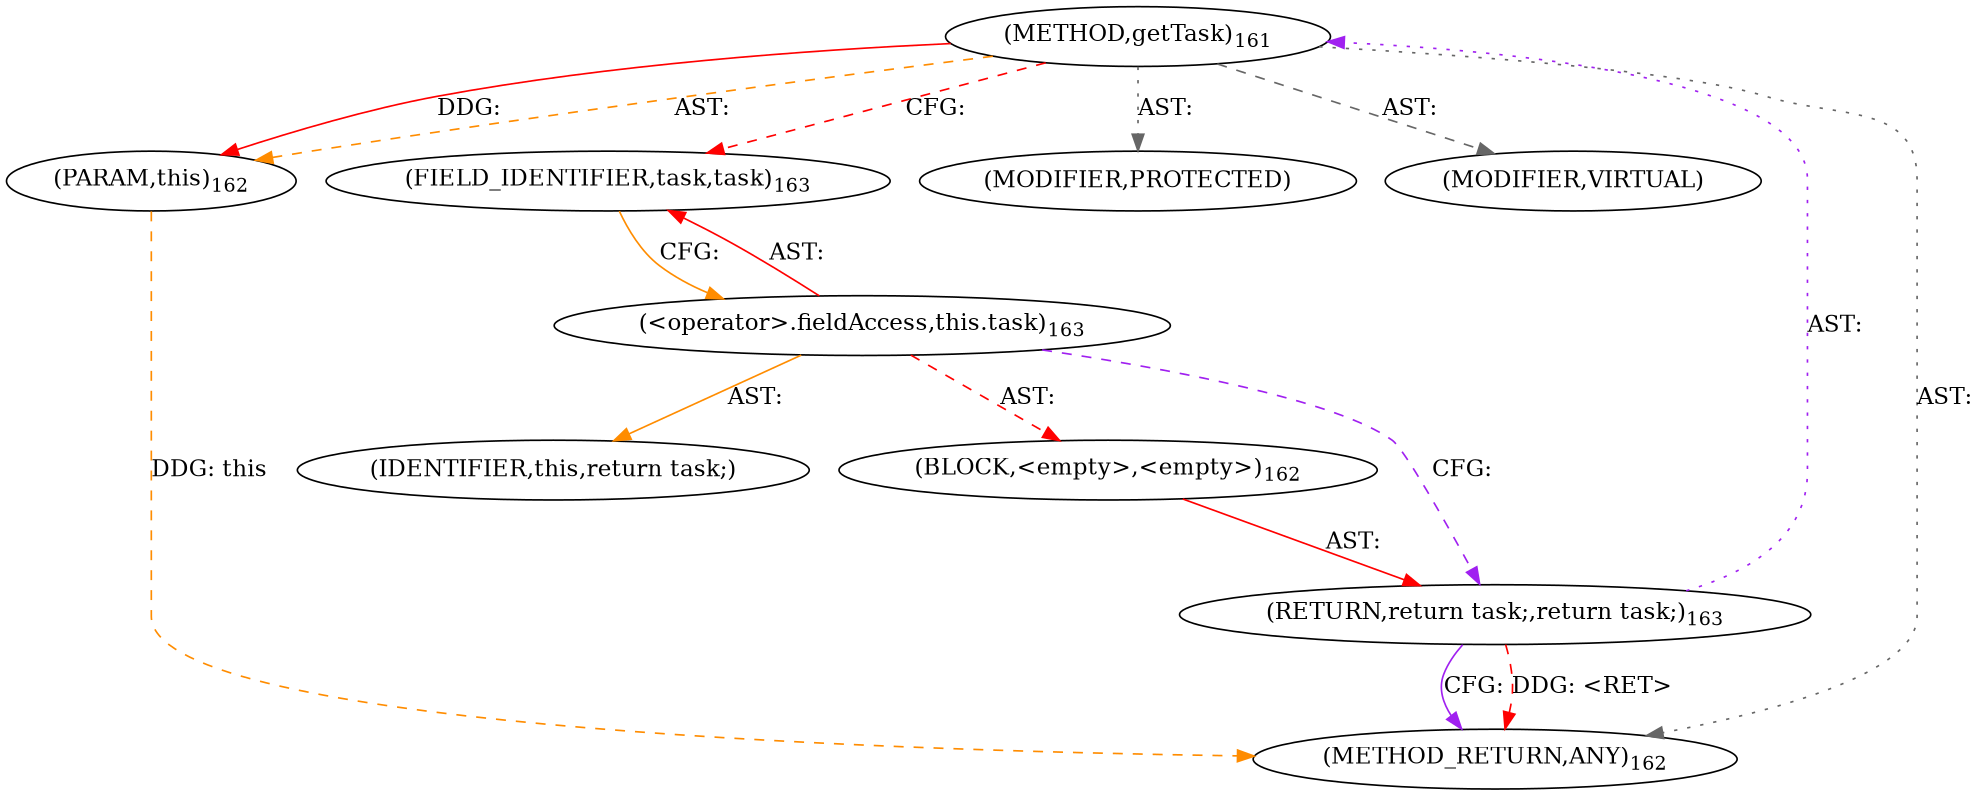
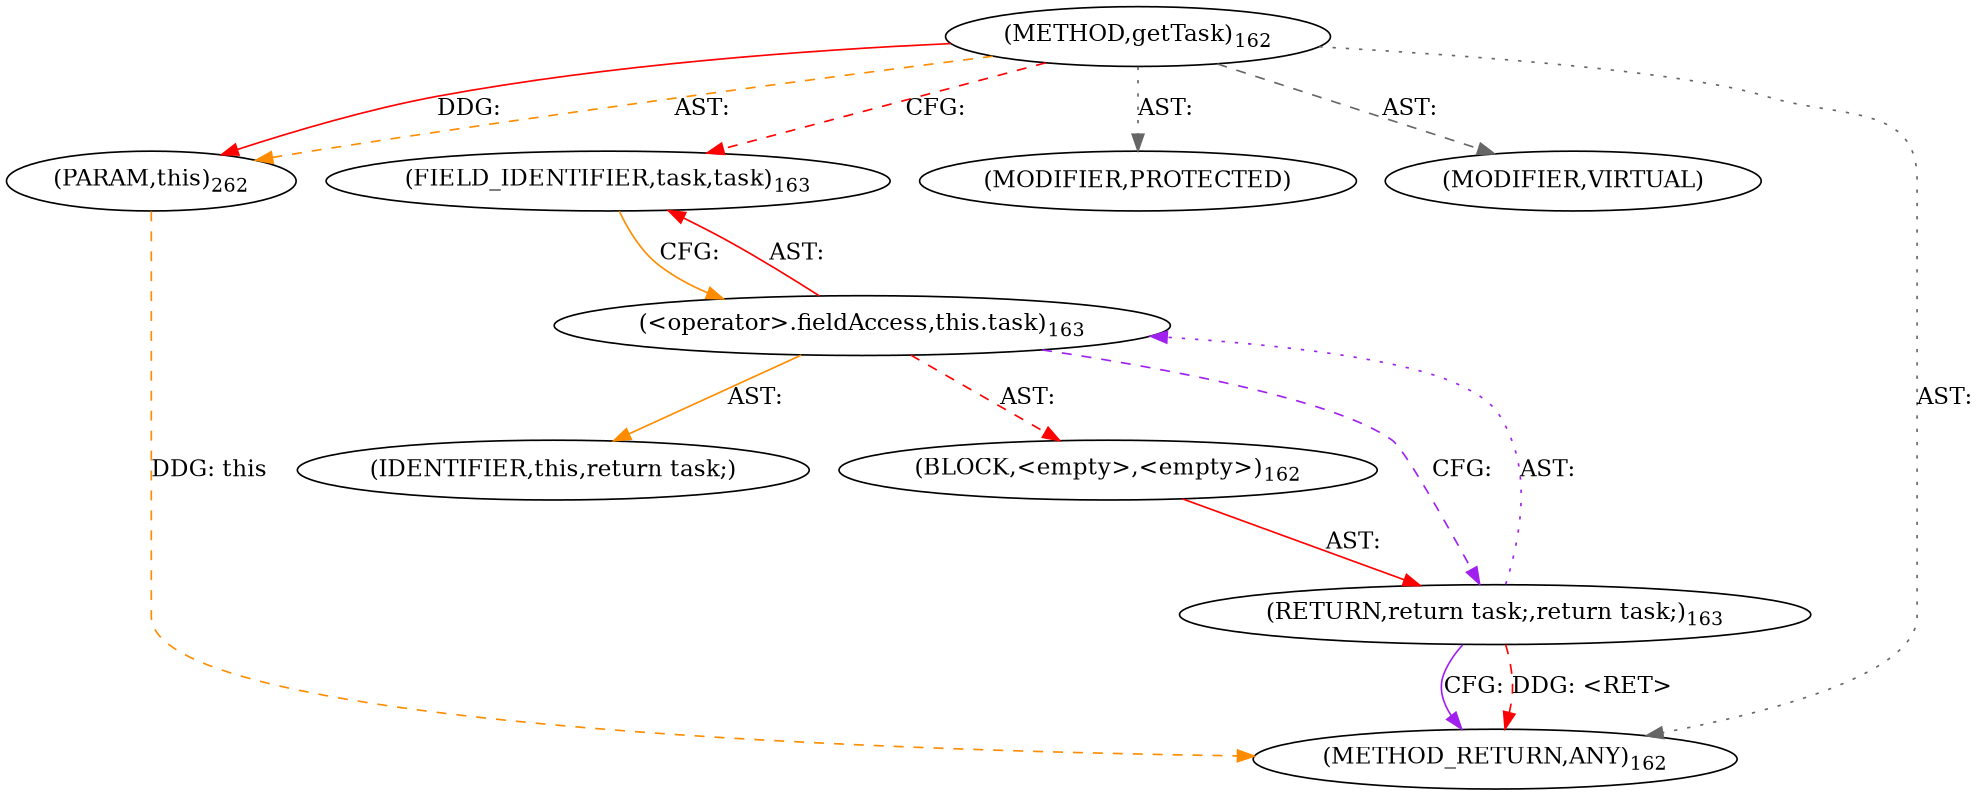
node "(METHOD,getTask)": text "161" -> "162"
edge "(RETURN,return task;,return task;)" -> "(METHOD,getTask)": now "(RETURN,return task;,return task;)" -> "(<operator>.fieldAccess,this.task)"
node "(PARAM,this)": text "162" -> "262"
